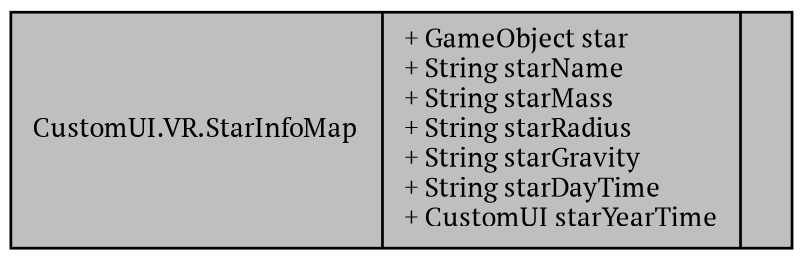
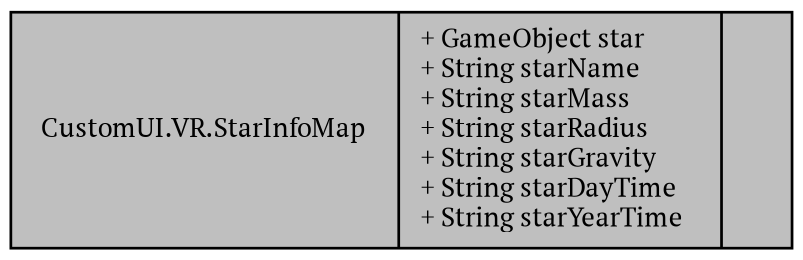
node "CustomUI.VR.StarInfoMap": text "+ CustomUI starYearTime" -> "+ String starYearTime"
